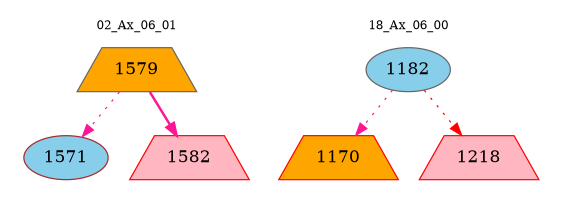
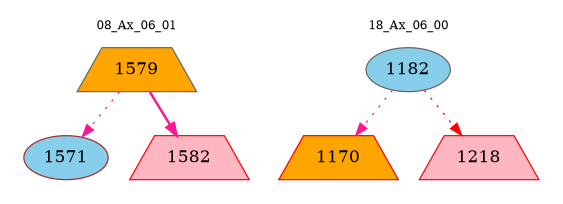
cluster "02_Ax_06_01": label "02_Ax_06_01" -> "08_Ax_06_01"
